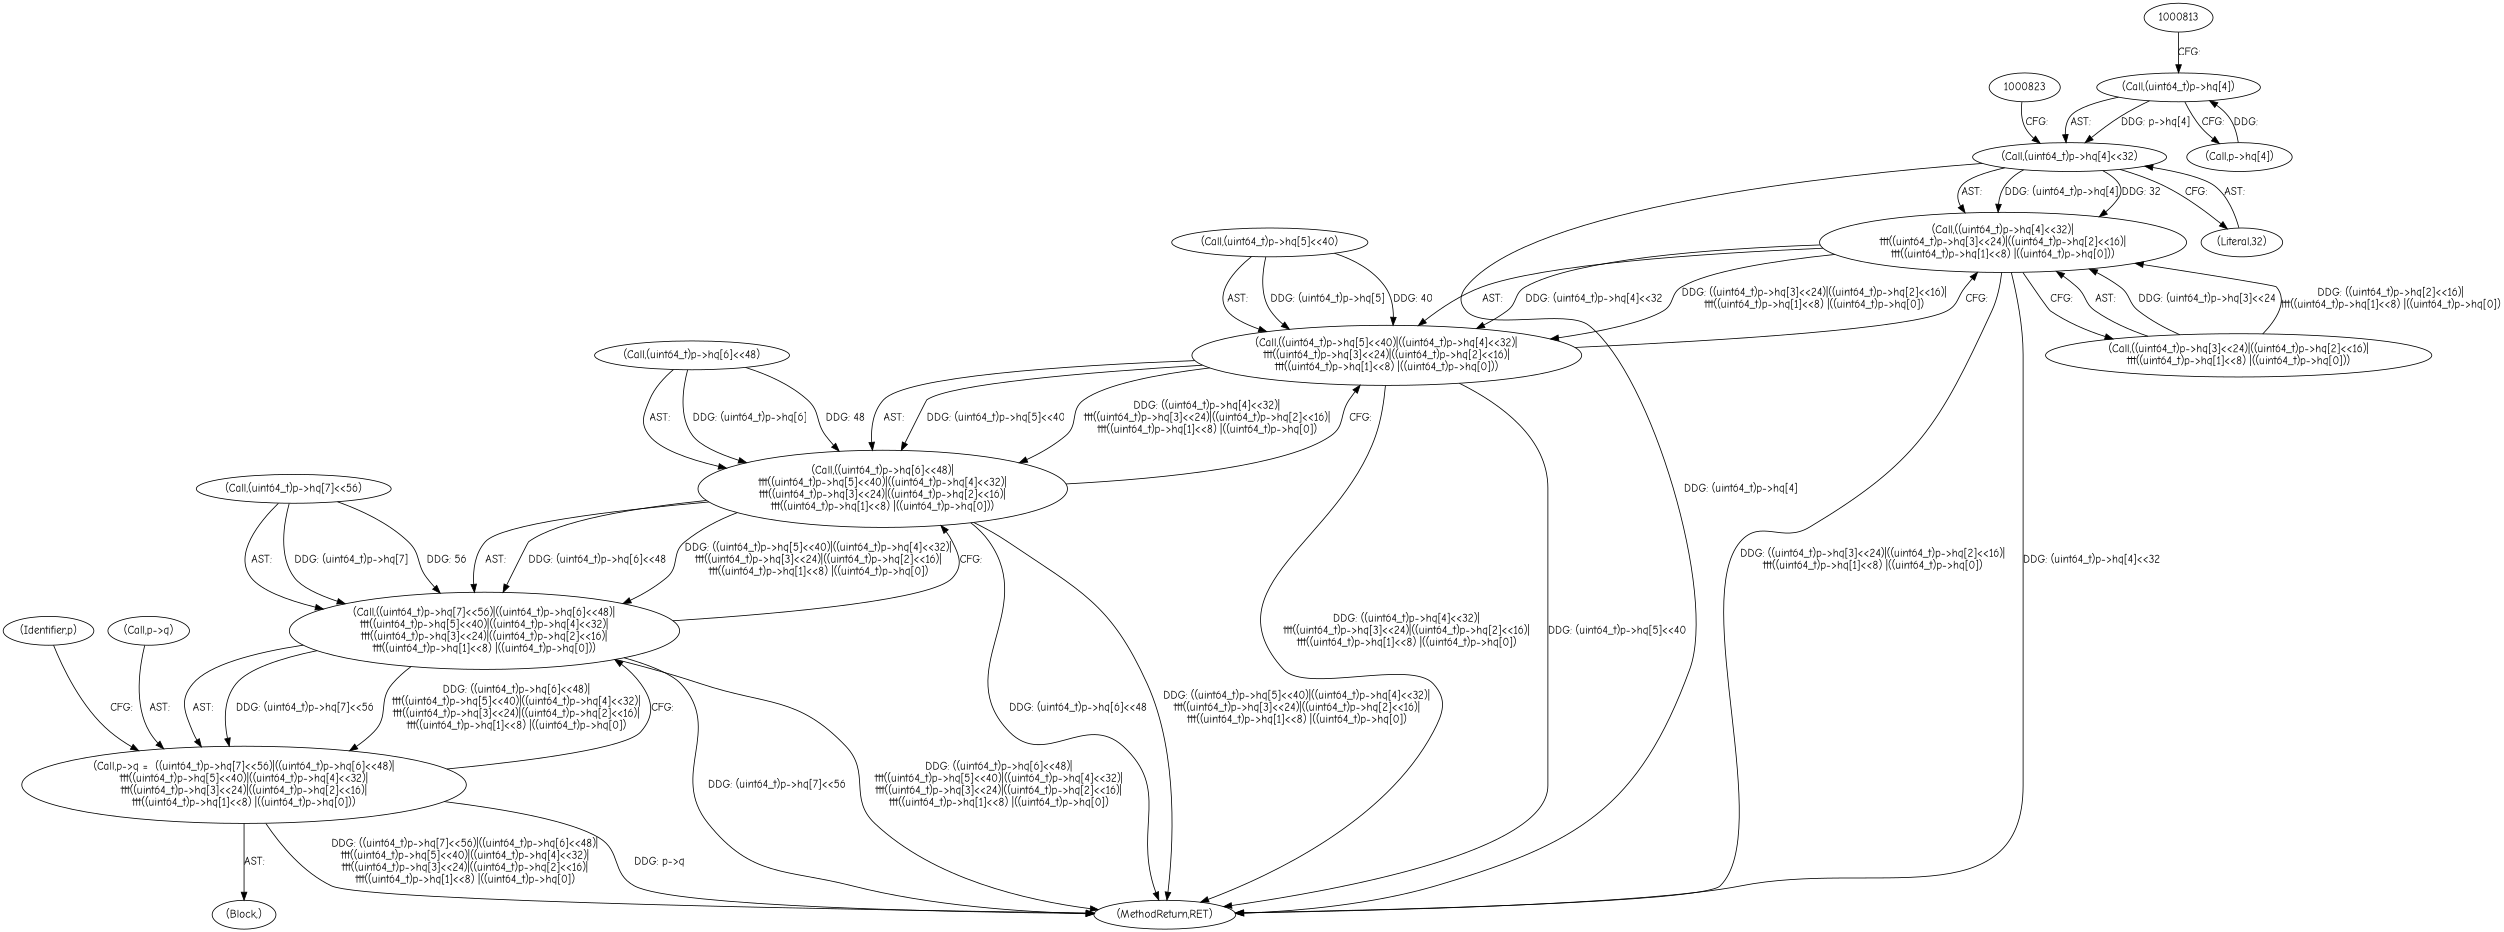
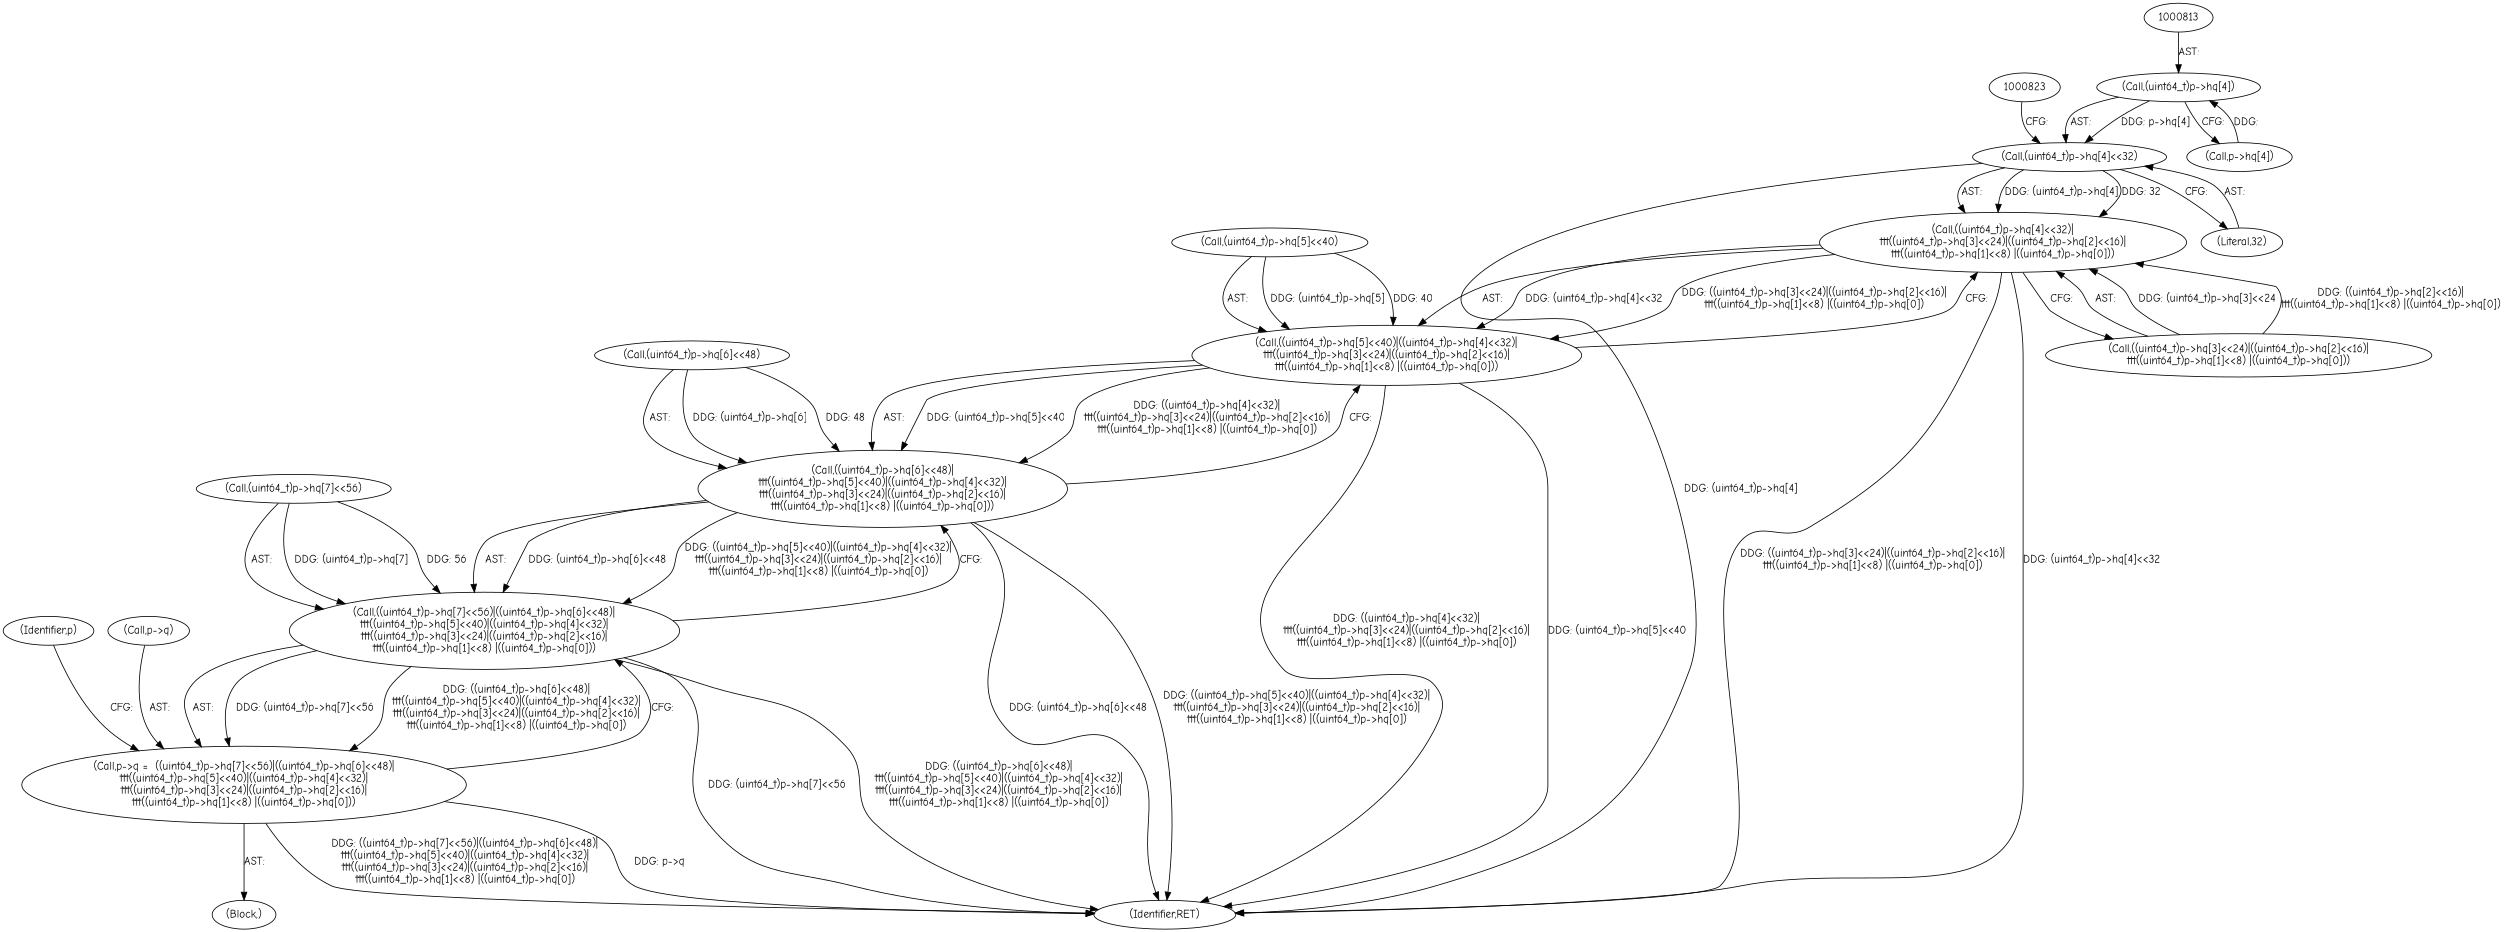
edge "1000813" -> "(Call,(uint64_t)p->hq[4])": label "CFG: " -> "AST: "
node "(MethodReturn,RET)": label "(MethodReturn,RET)" -> "(Identifier,RET)"
